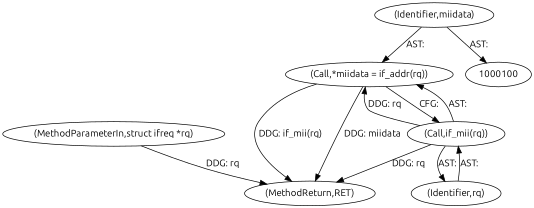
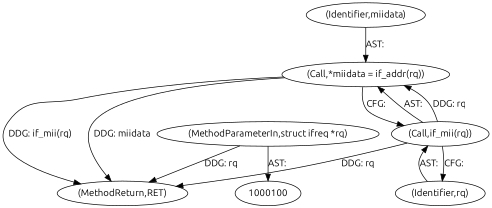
edge "(Identifier,miidata)" -> "1000100": now "(MethodParameterIn,struct ifreq *rq)" -> "1000100"
edge "(Call,if_mii(rq))" -> "(Identifier,rq)": label "AST: " -> "CFG: "
